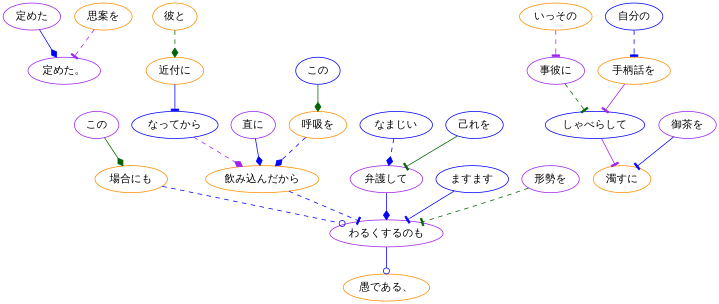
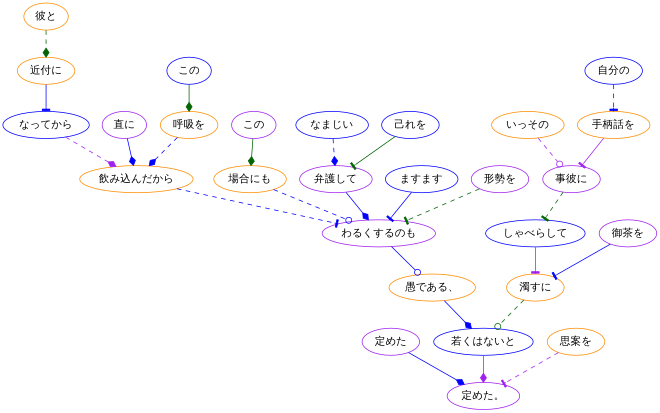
edge "いっその" -> "事彼に": arrowhead tee -> odot
edge "手柄話を" -> "しゃべらして": now "手柄話を" -> "事彼に"
node "若くはないと": added
